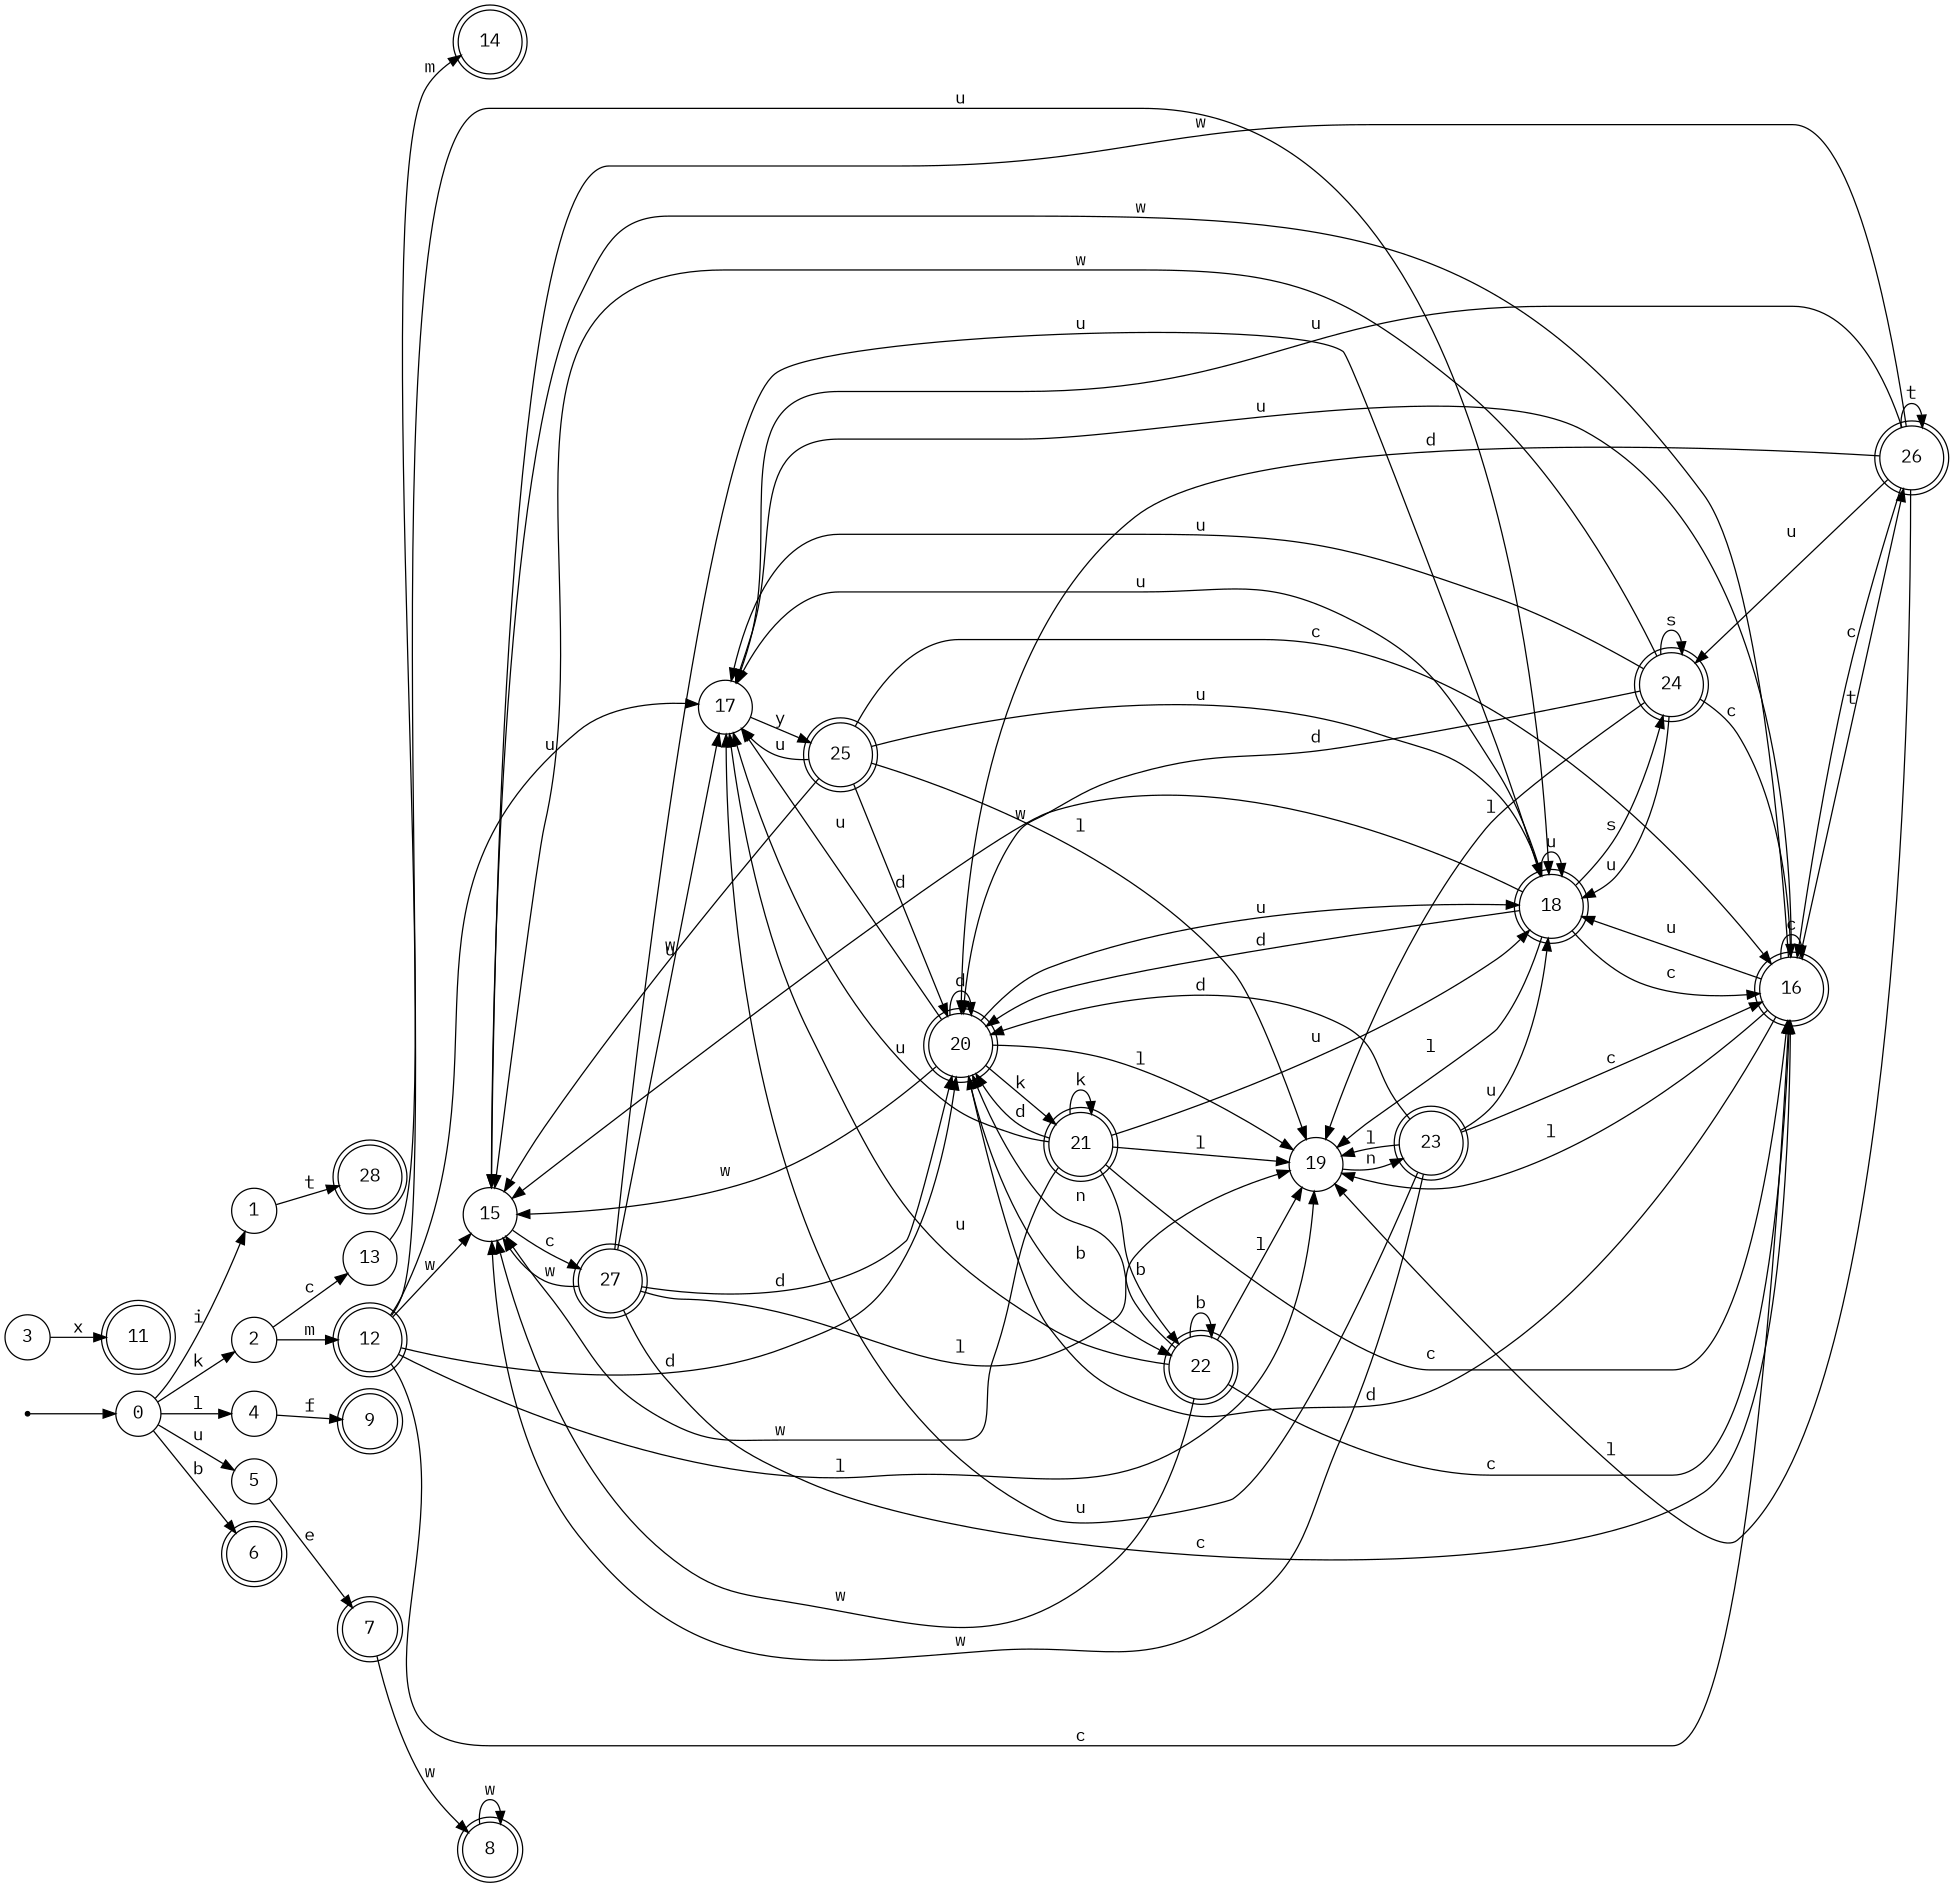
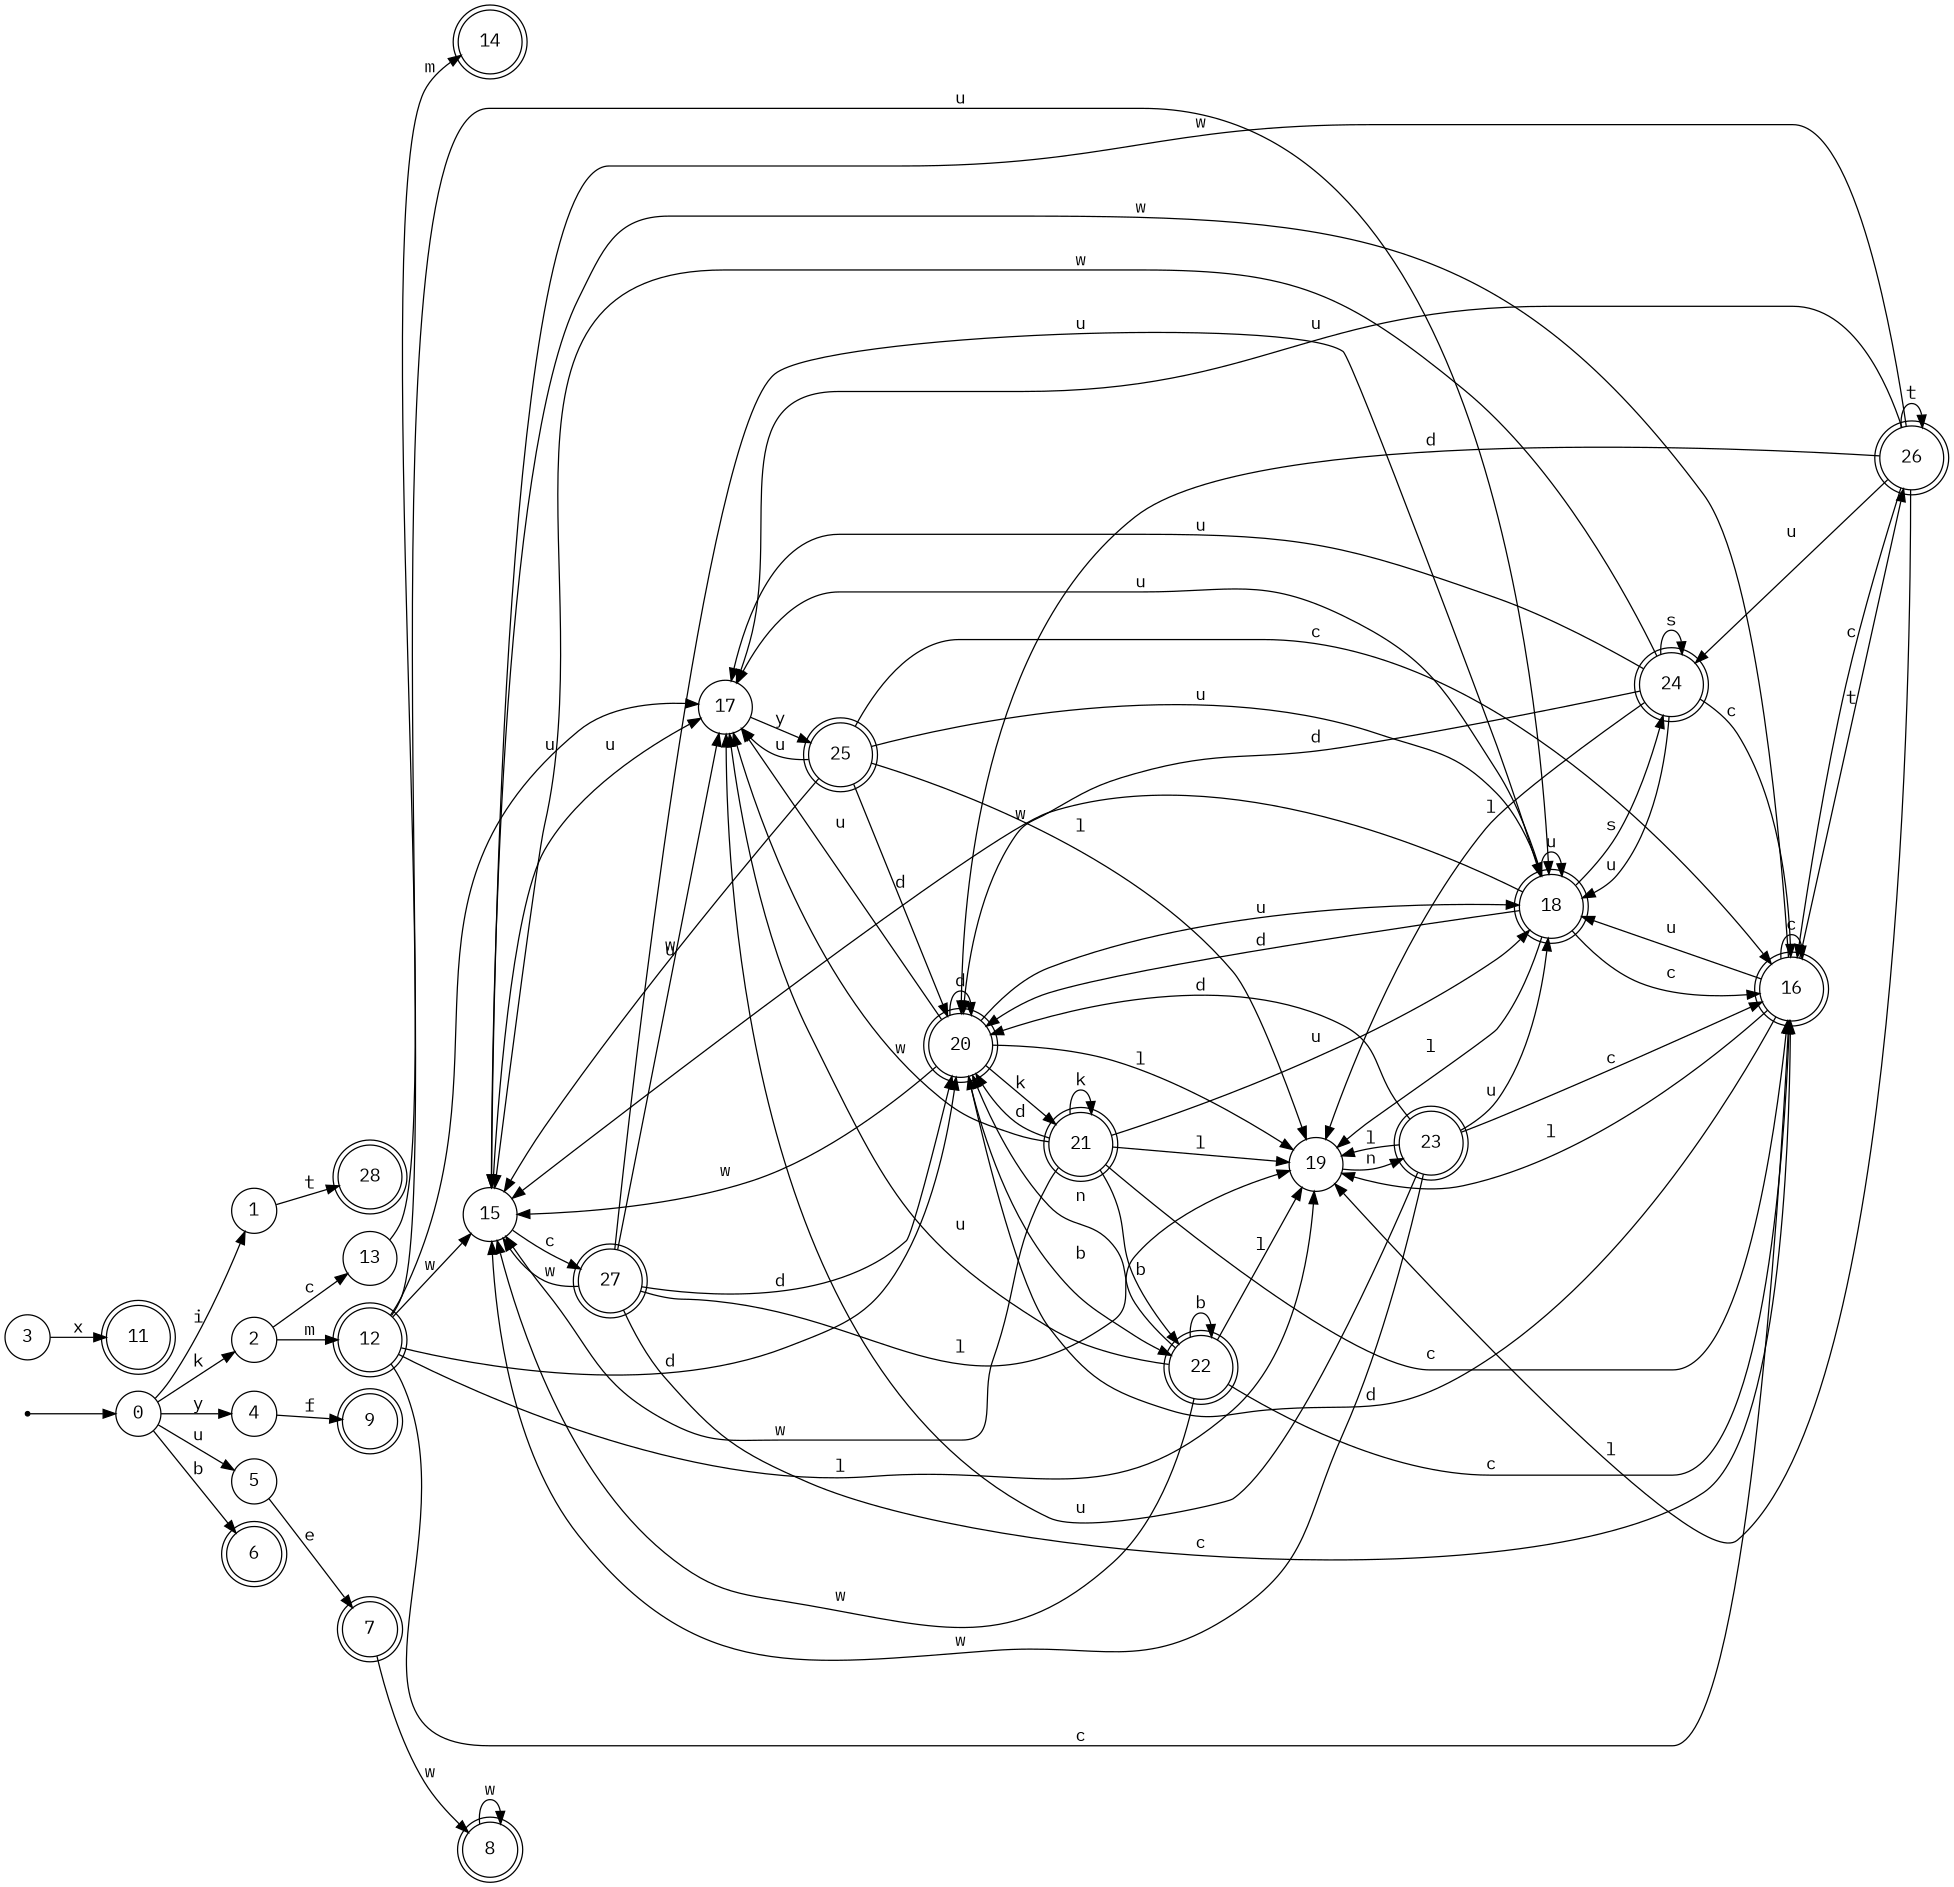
edge "16" -> "17": now "15" -> "17"
edge "21" -> "17": label "u" -> "w"
edge "0" -> "4": label "l" -> "y"
